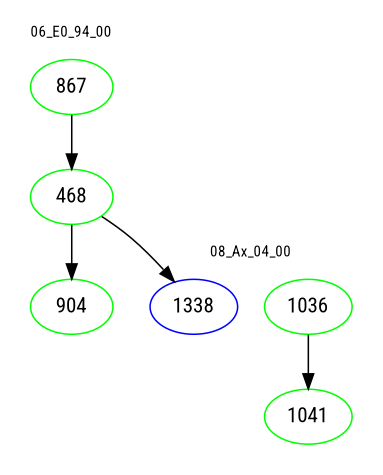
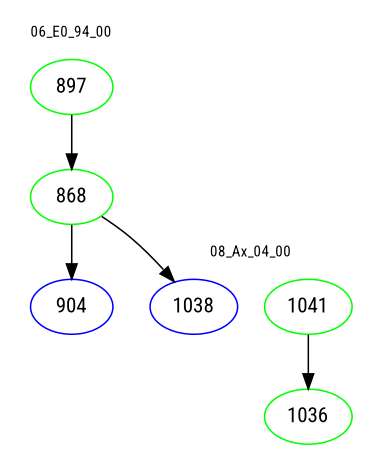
node "867": label "867" -> "897"
node "468": label "468" -> "868"
node "904": color green -> blue
node "1338": label "1338" -> "1038"
edge "1036" -> "1041": reversed
